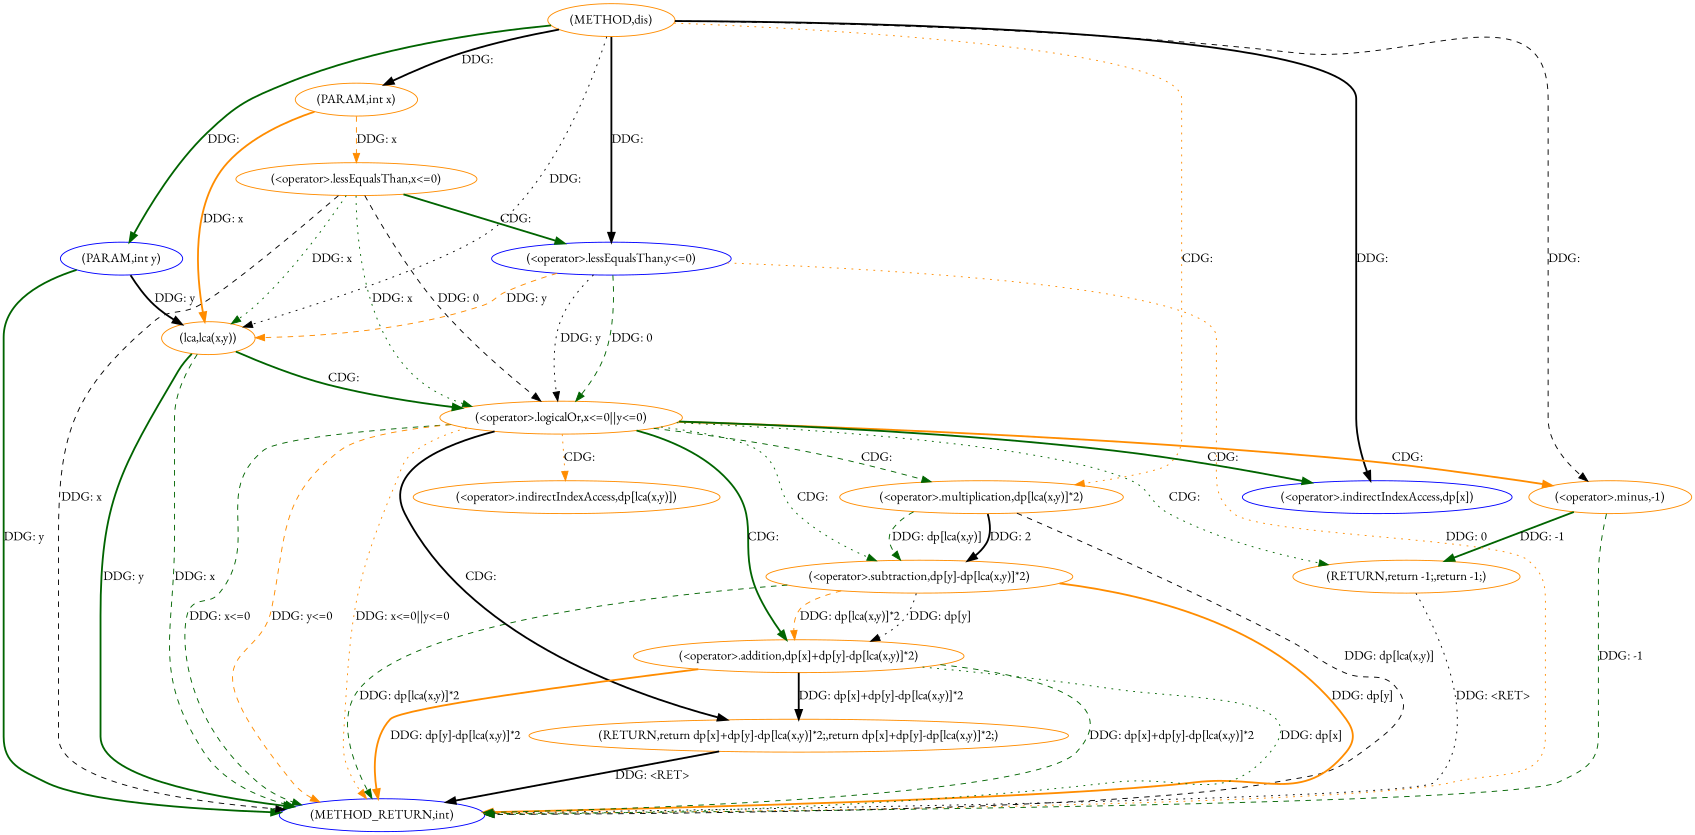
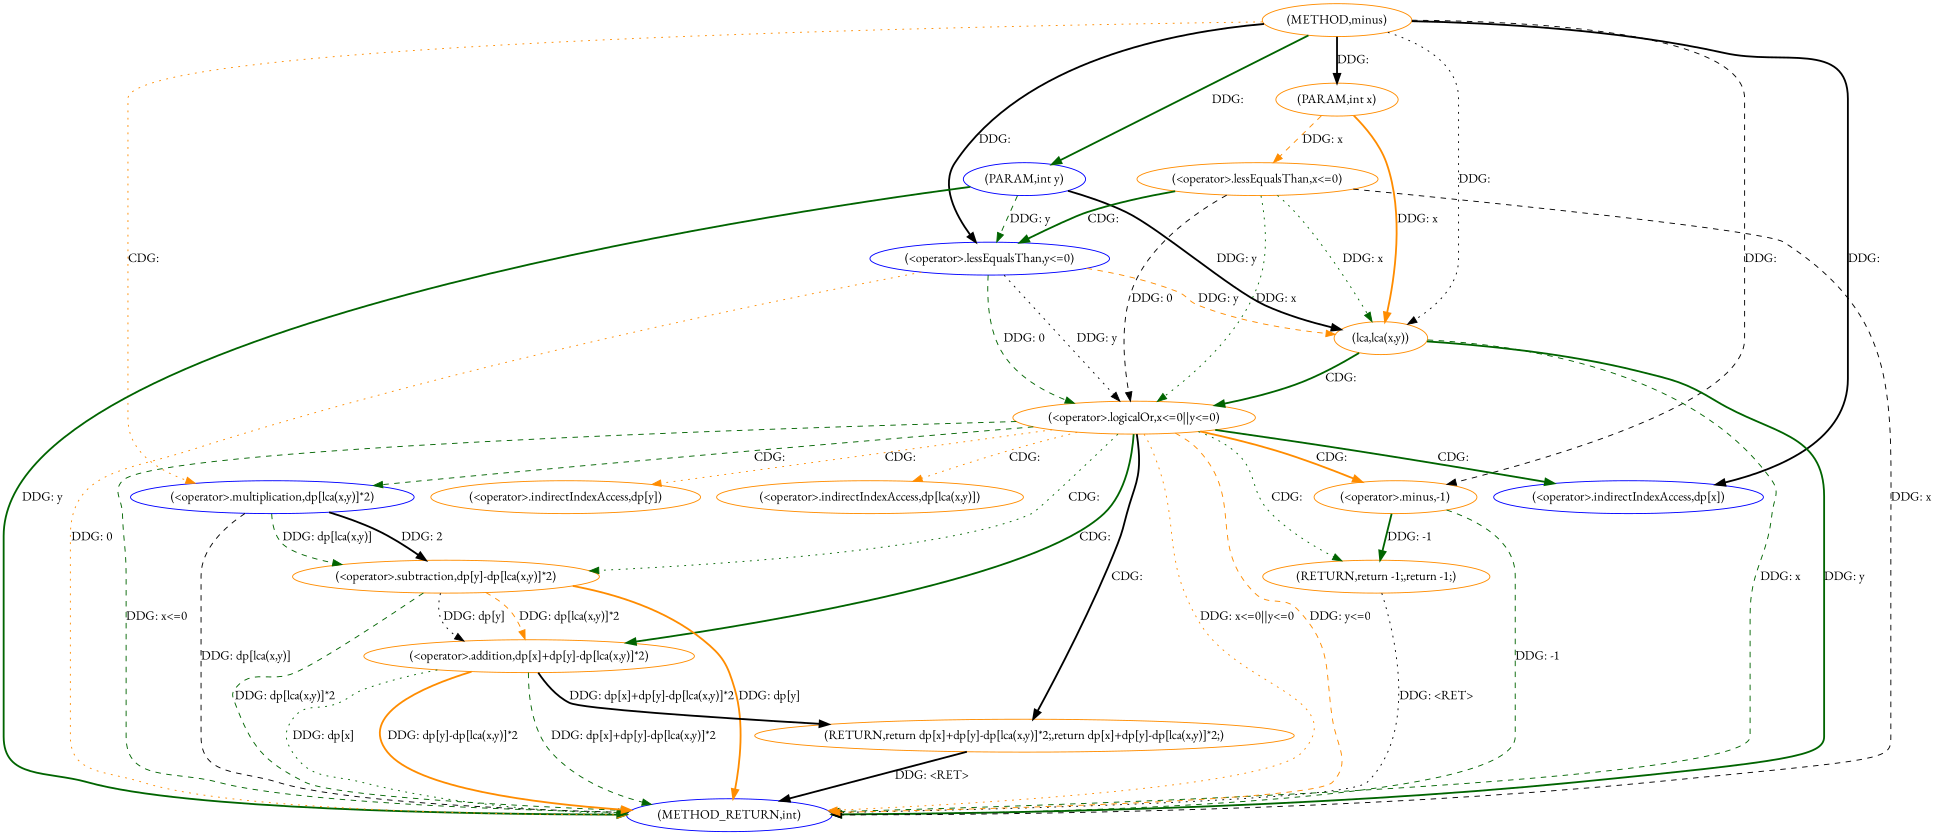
node "(METHOD,dis)": label "(METHOD,dis)" -> "(METHOD,minus)"
edge "(PARAM,int y)" -> "(<operator>.lessEqualsThan,y<=0)": added, label "DDG: y"
node "(<operator>.indirectIndexAccess,dp[y])": added
node "(<operator>.multiplication,dp[lca(x,y)]*2)": color darkorange -> blue
